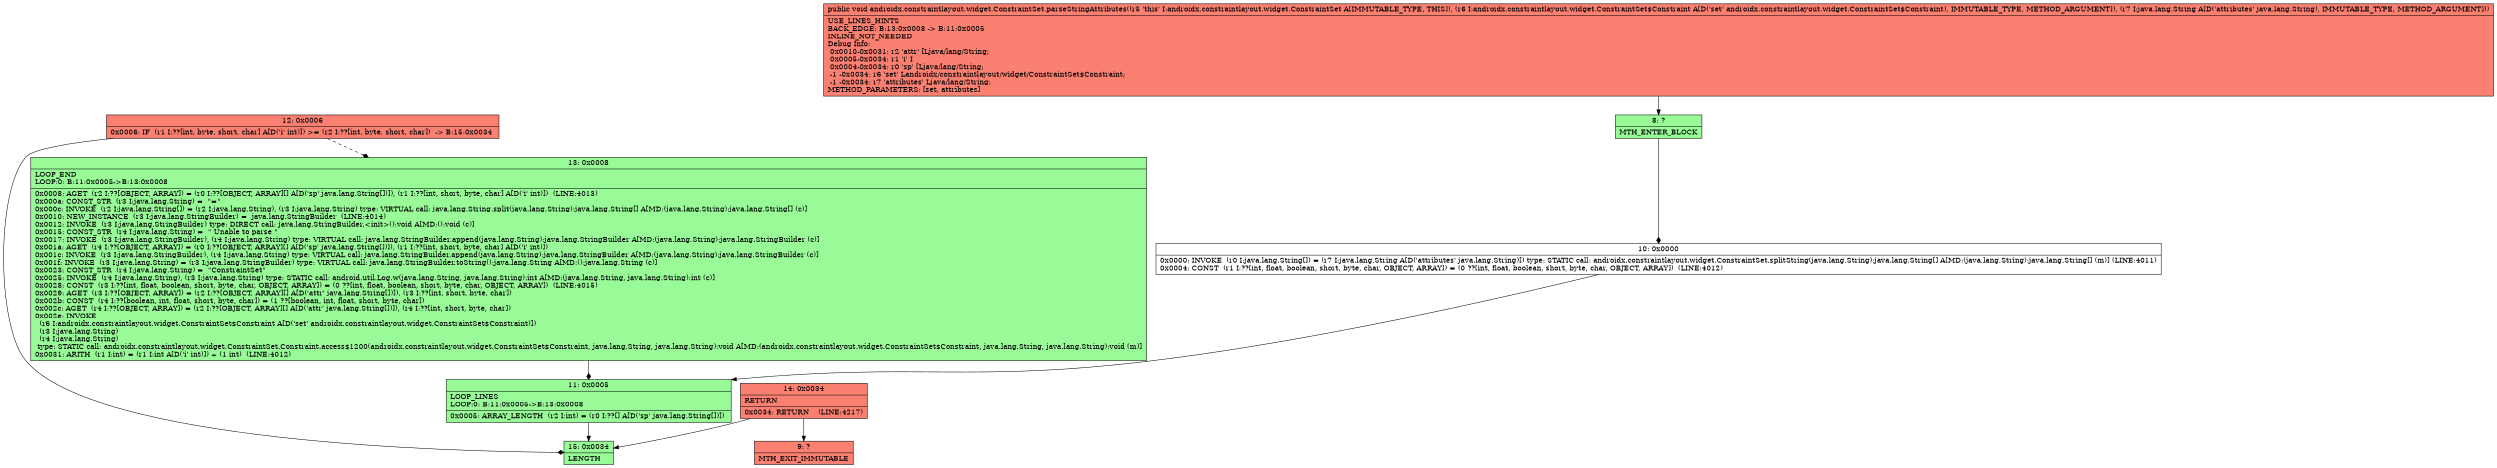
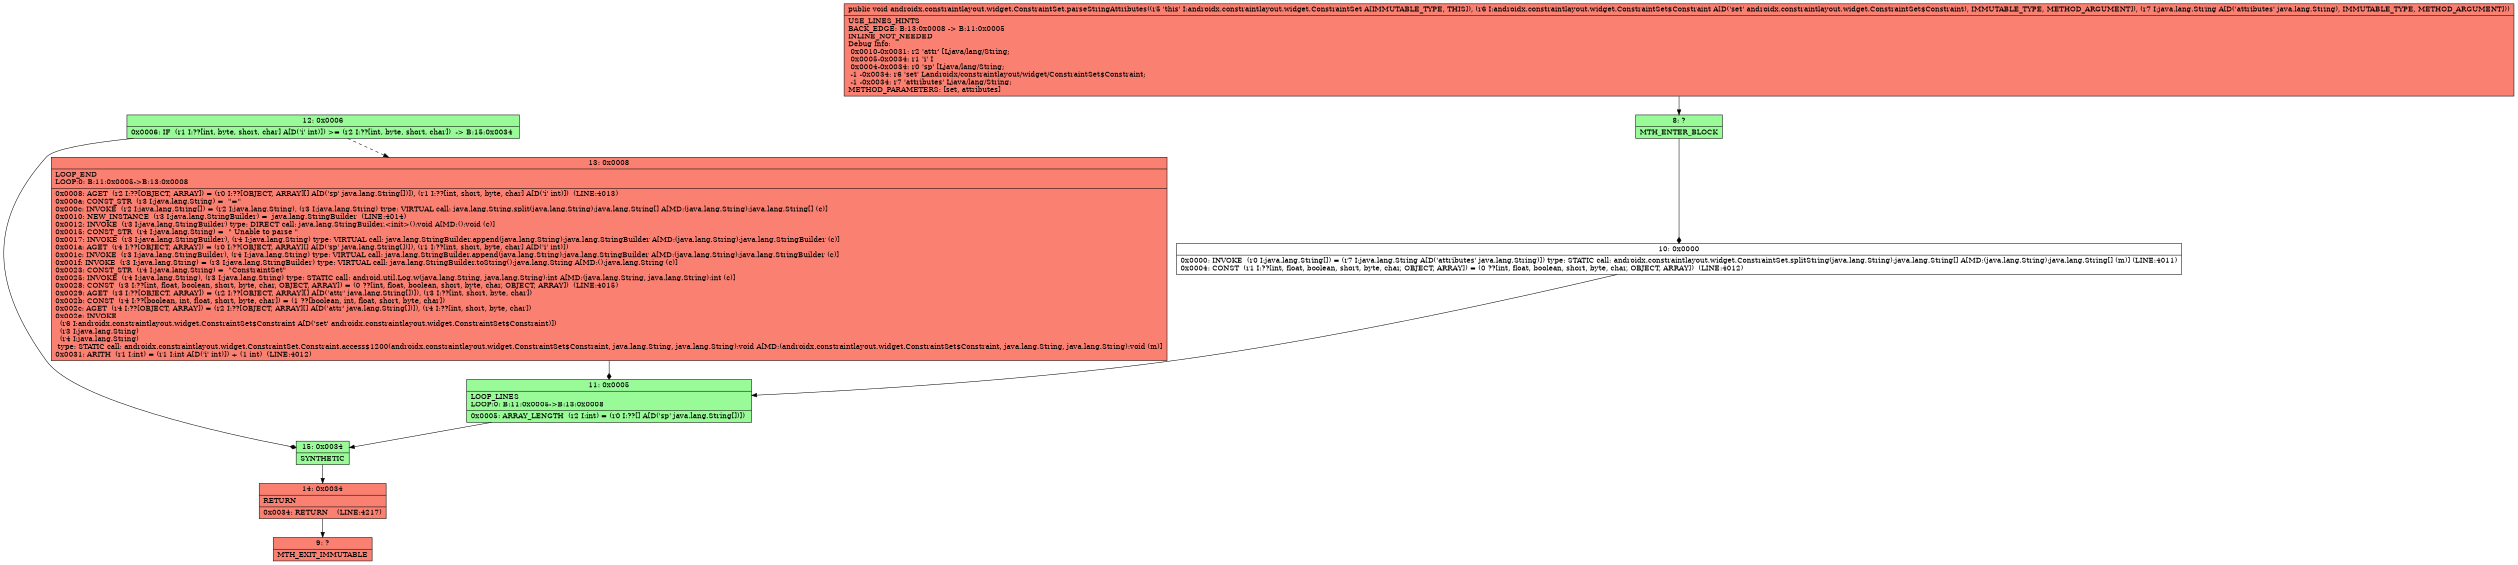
node "12: 0x0006": fillcolor salmon -> palegreen
edge "12: 0x0006" -> "13: 0x0008": arrowhead diamond -> normal
node "13: 0x0008": fillcolor palegreen -> salmon
edge "14: 0x0034" -> "15: 0x0034": reversed
node "15: 0x0034": text "LENGTH" -> "SYNTHETIC"
